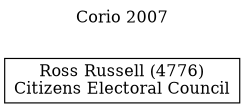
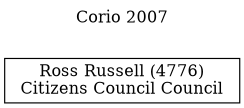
node "Ross Russell (4776) Citizens Electoral Council": label "Ross Russell (4776) Citizens Electoral Council" -> "Ross Russell (4776) Citizens Council Council"
